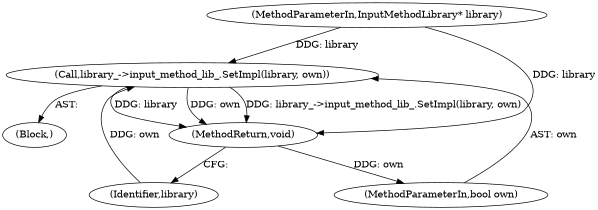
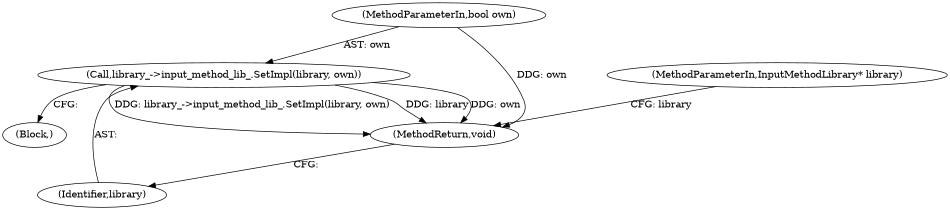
edge "(MethodParameterIn,InputMethodLibrary* library)" -> "(Call,library_->input_method_lib_.SetImpl(library, own))": removed, label "DDG: library"
edge "(MethodParameterIn,InputMethodLibrary* library)" -> "(MethodReturn,void)": label "DDG: library" -> "CFG: library"
edge "(Call,library_->input_method_lib_.SetImpl(library, own))" -> "(Block,)": label "AST: " -> "CFG: "
edge "(Identifier,library)" -> "(Call,library_->input_method_lib_.SetImpl(library, own))": label "DDG: own" -> "AST: "
edge "(MethodReturn,void)" -> "(MethodParameterIn,bool own)": reversed
